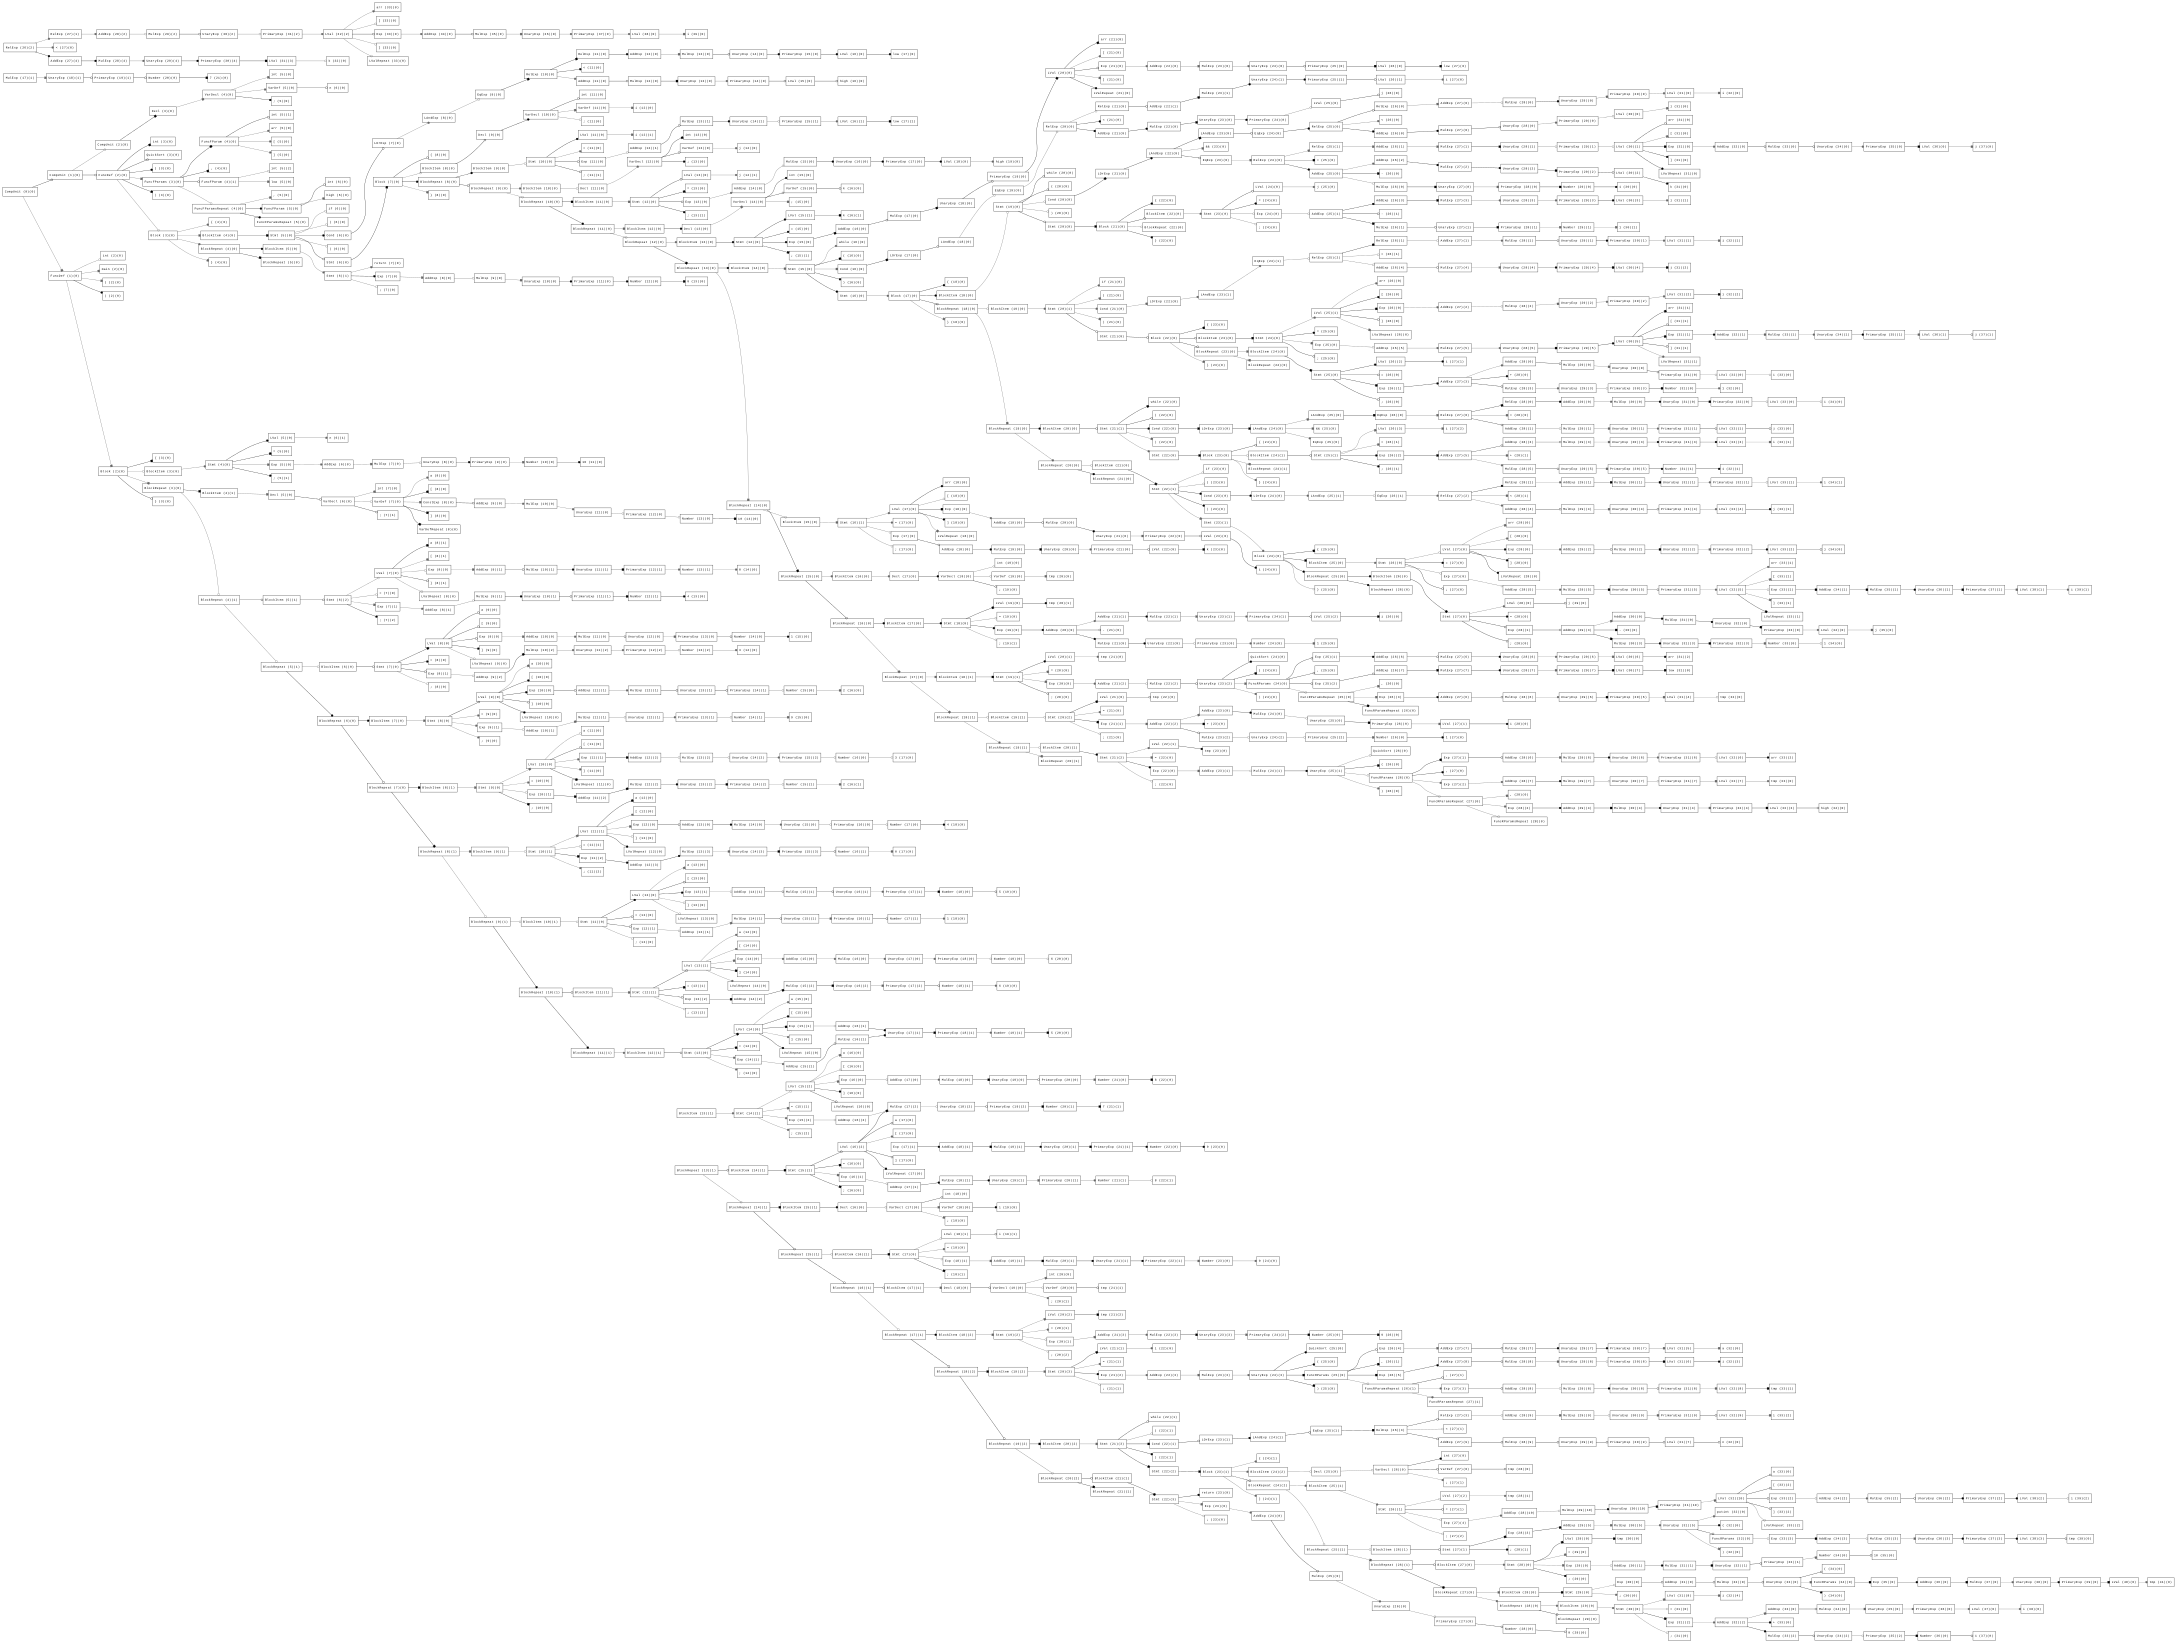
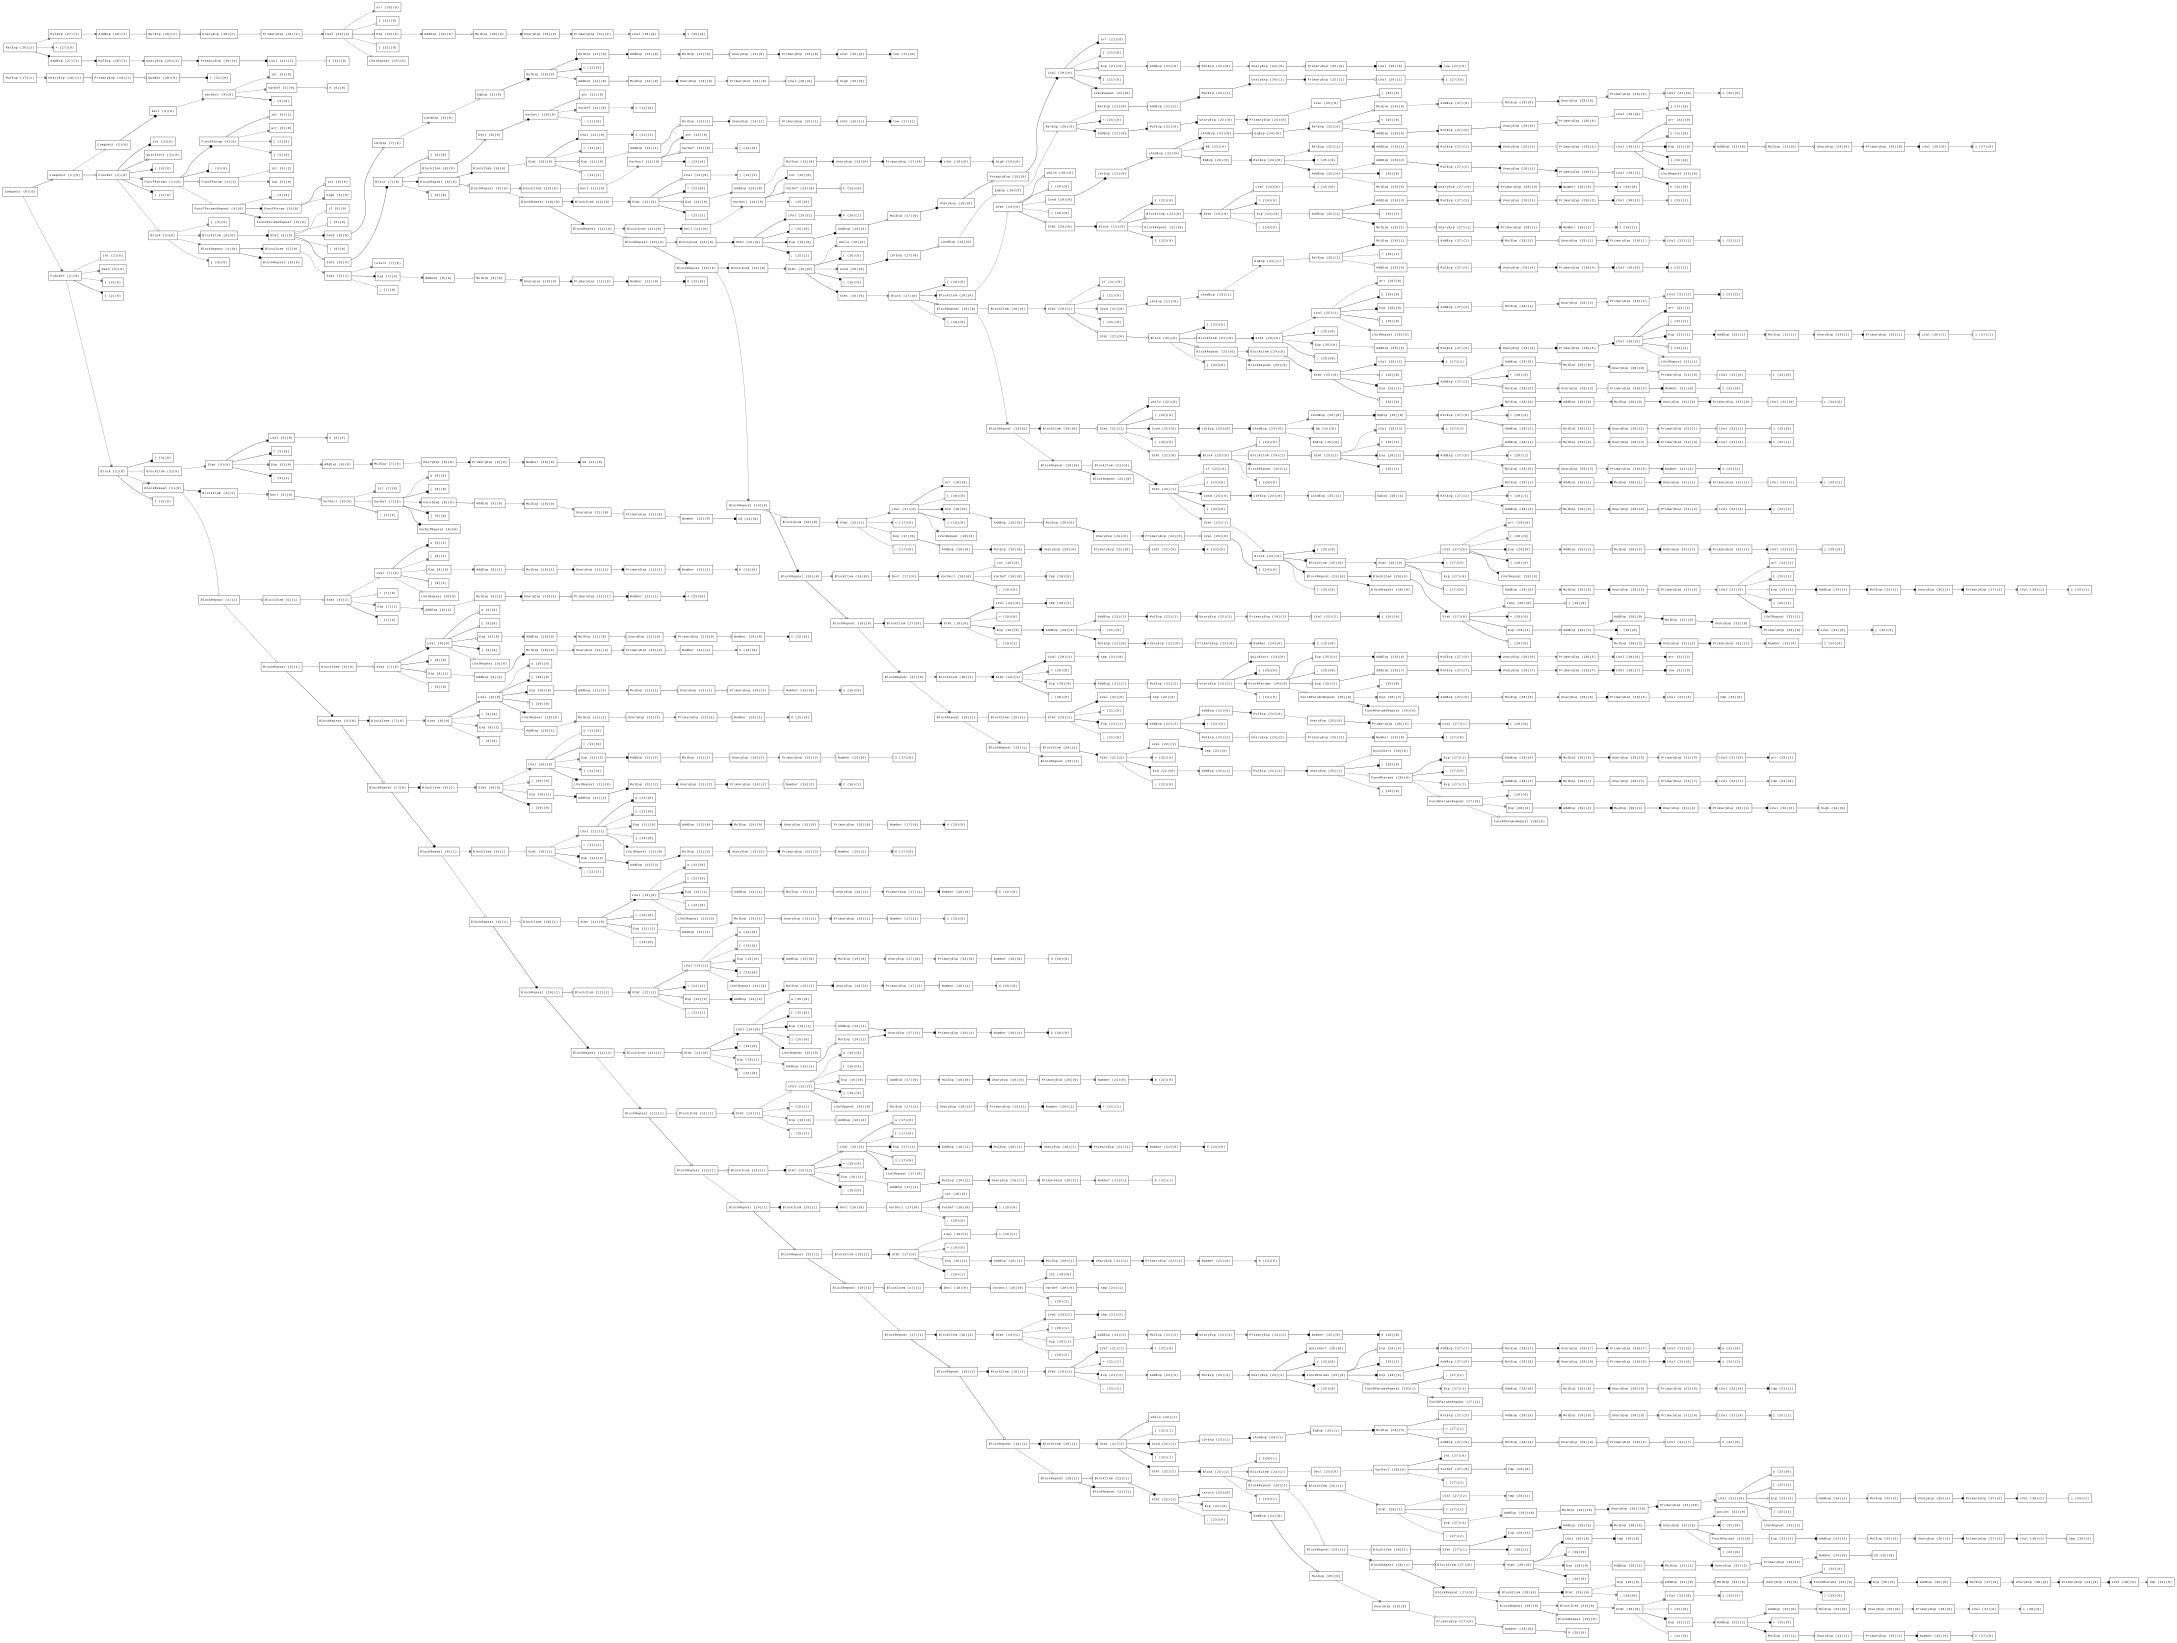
edge "UnaryExp (20)(0)" -> "PrimaryExp (21)(0)": removed
node "BlockRepeat (12)(1)": added
edge "LVal (16)(2)" -> "MulExp (17)(2)": now "LVal (16)(2)" -> "Exp (17)(1)"
